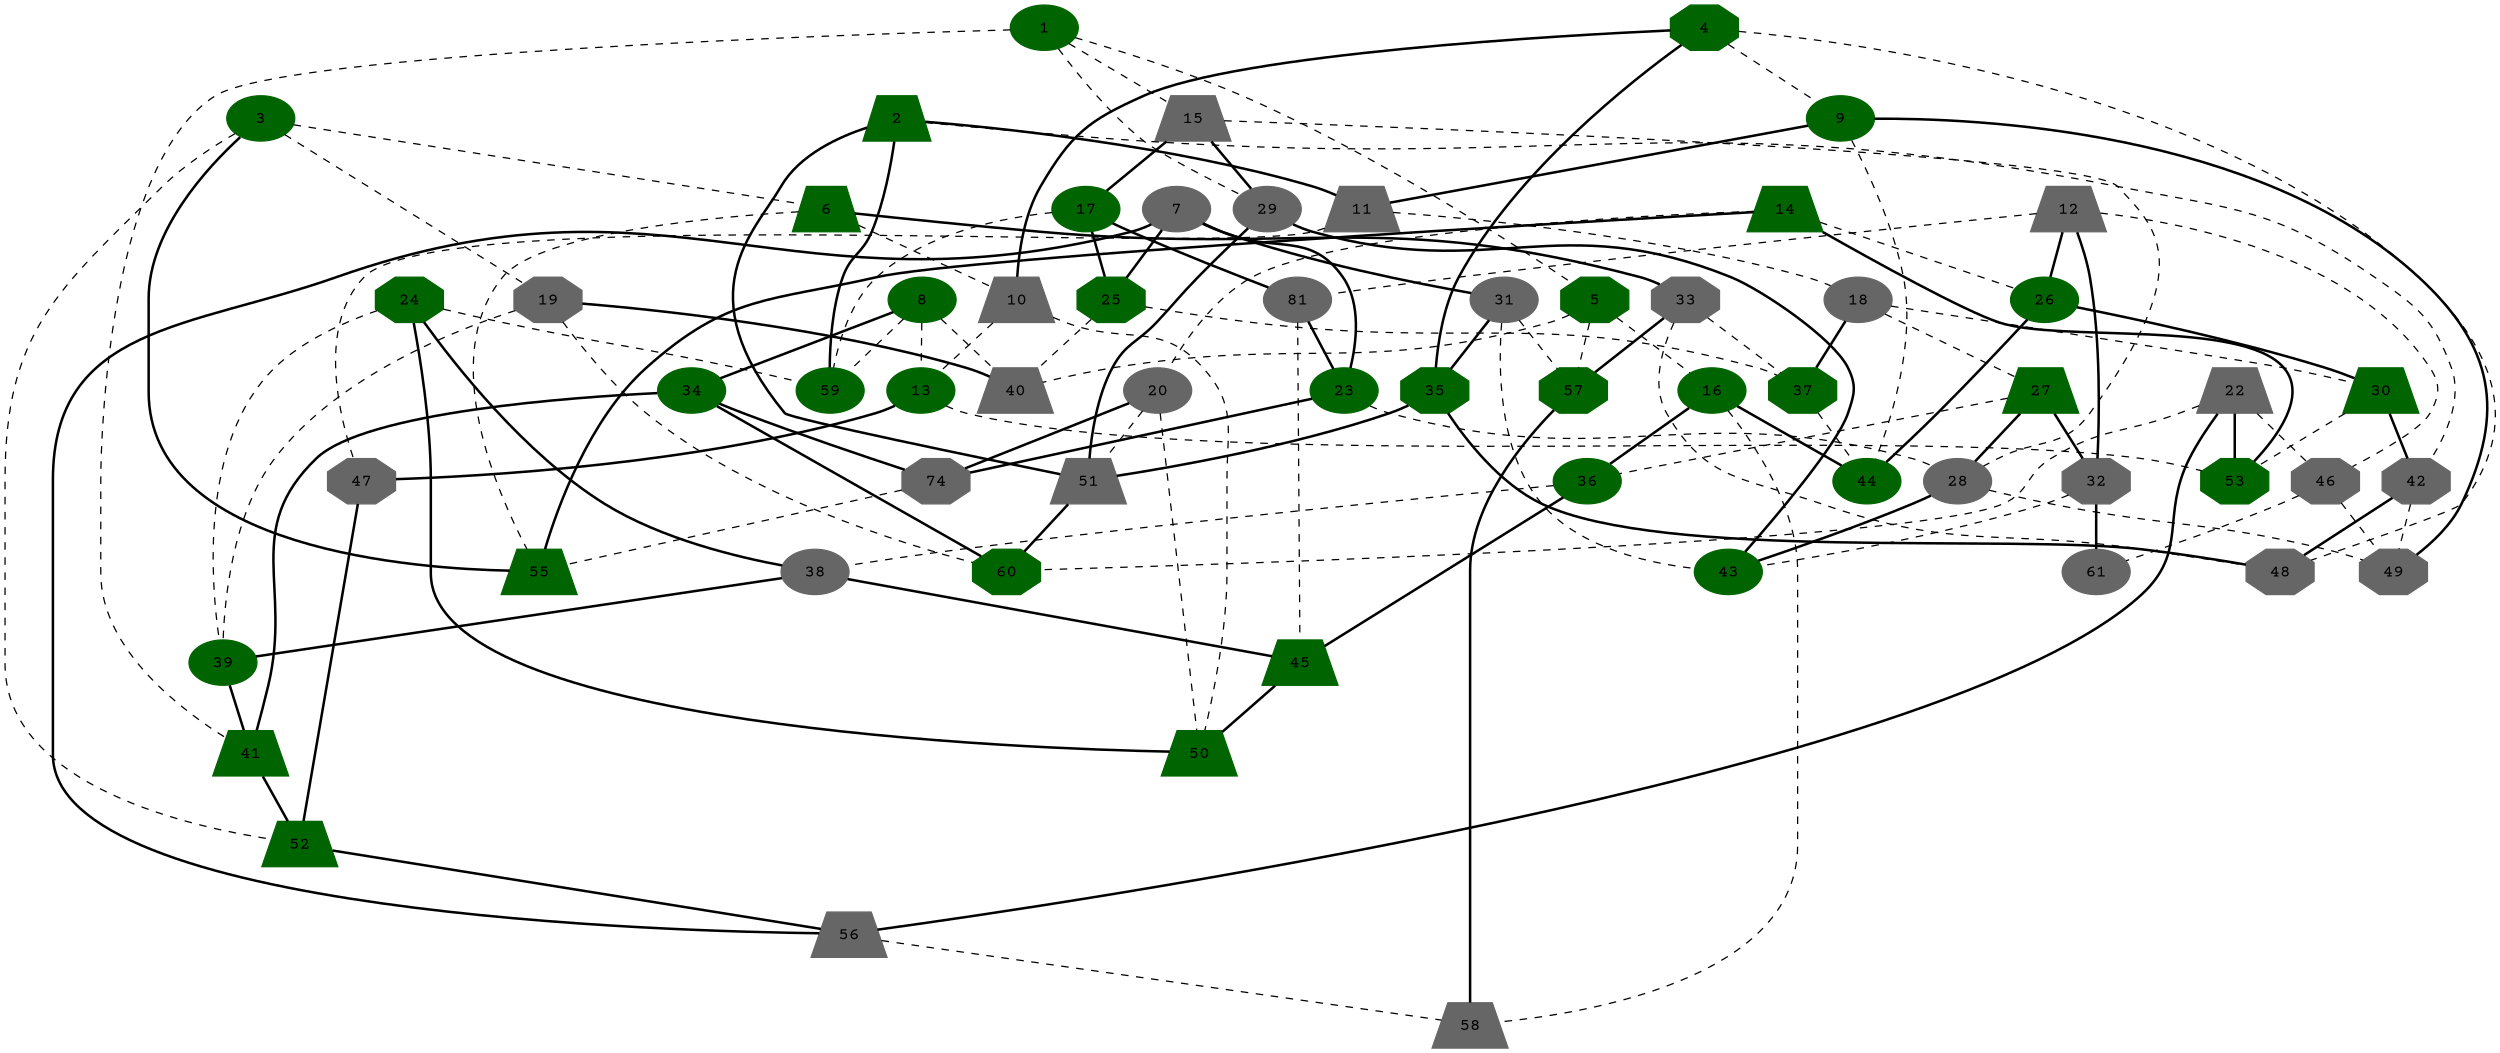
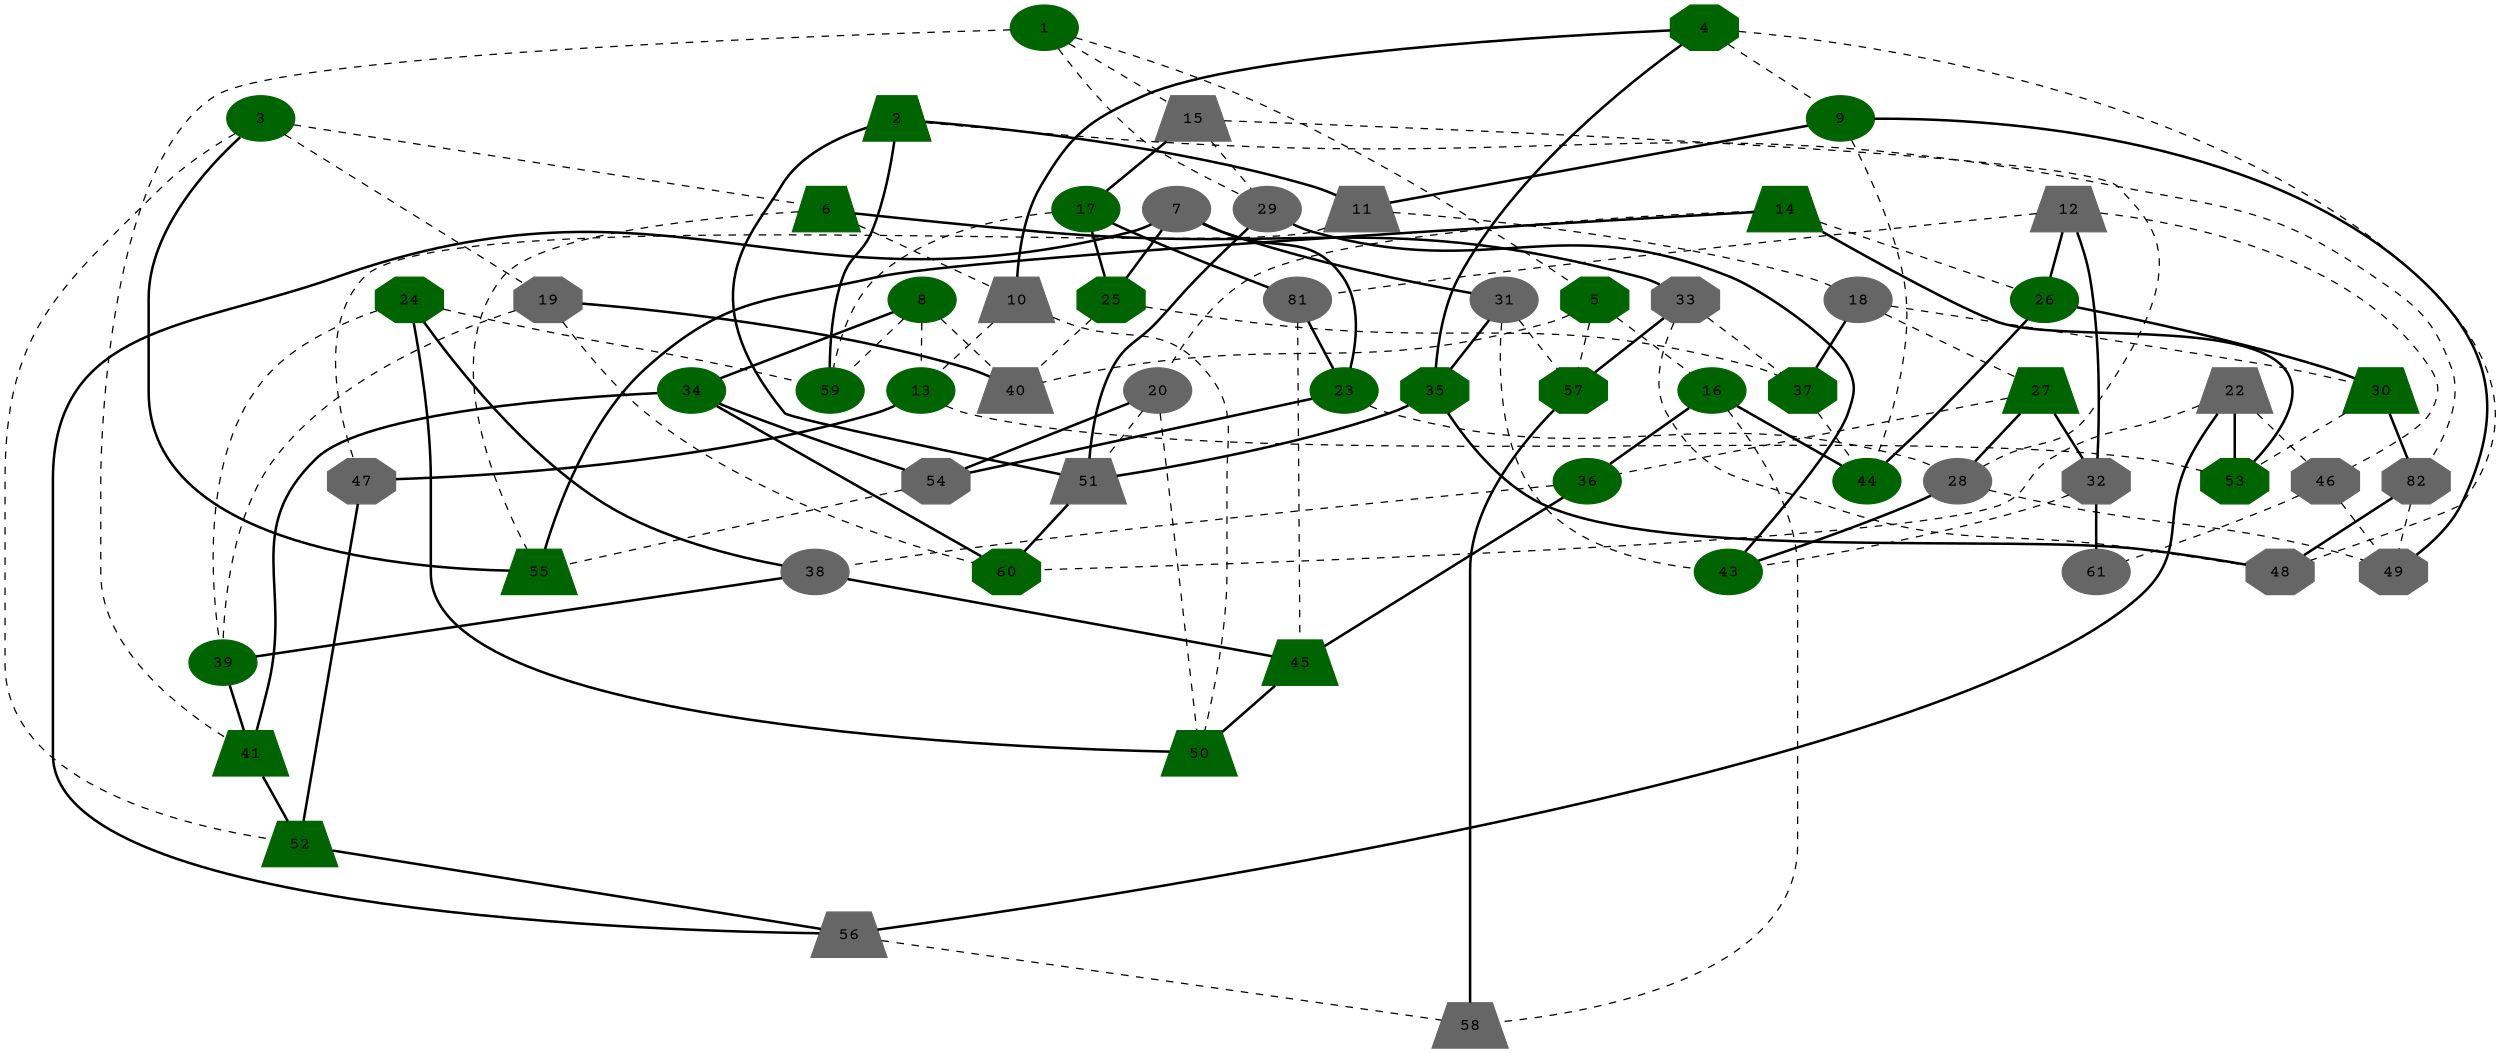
edge "15" -- "29": style bold -> dashed
node "74": label "74" -> "54"
node "42": label "42" -> "82"
